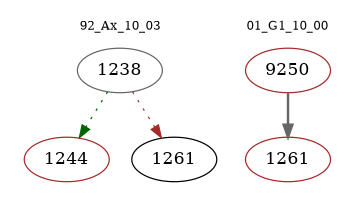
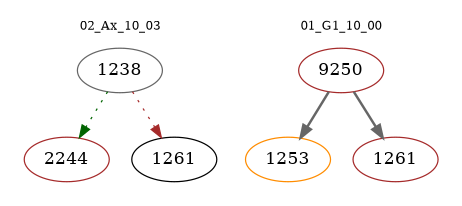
cluster "92_Ax_10_03": label "92_Ax_10_03" -> "02_Ax_10_03"
node "1244": label "1244" -> "2244"
node "1253": added
